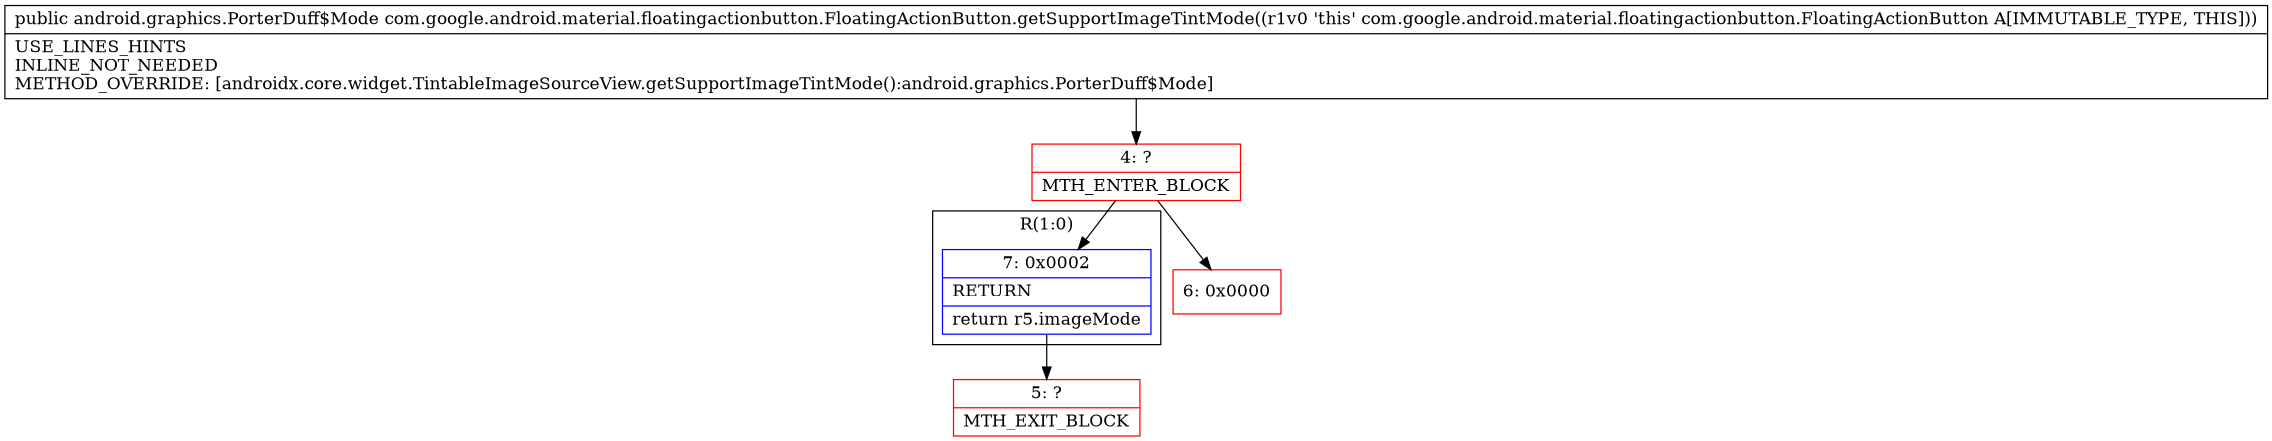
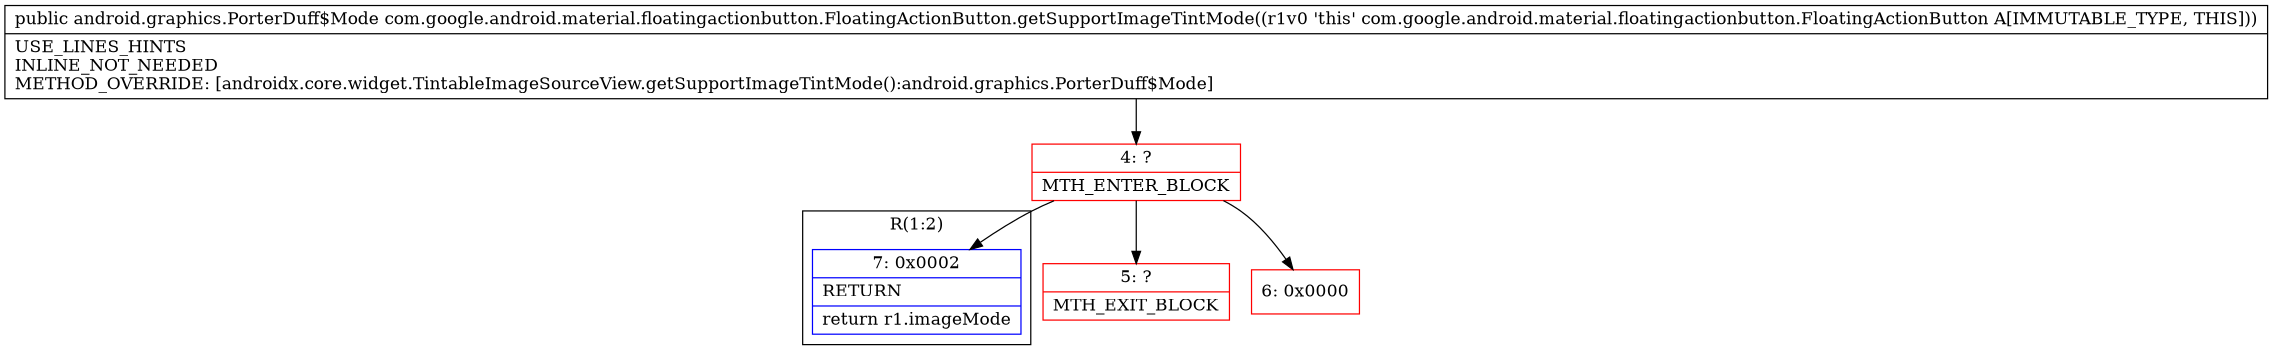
cluster "R(1:0)": label "R(1:0)" -> "R(1:2)"
node "7: 0x0002": text "return r5.imageMode" -> "return r1.imageMode"
edge "7: 0x0002" -> "5: ?": now "4: ?" -> "5: ?"
